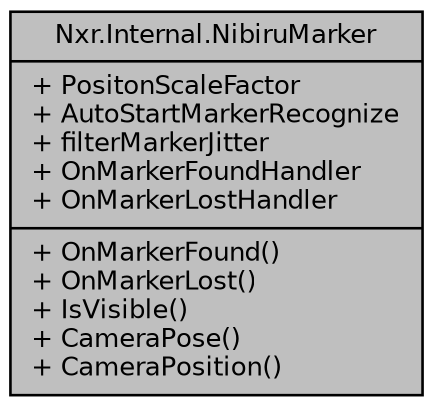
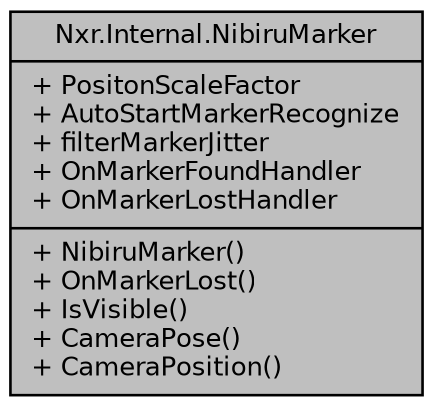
node "Nxr.Internal.NibiruMarker": text "+ OnMarkerFound()" -> "+ NibiruMarker()"
